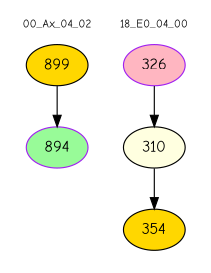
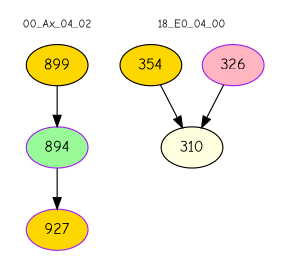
edge "310" -> "354": reversed
node "927": added
